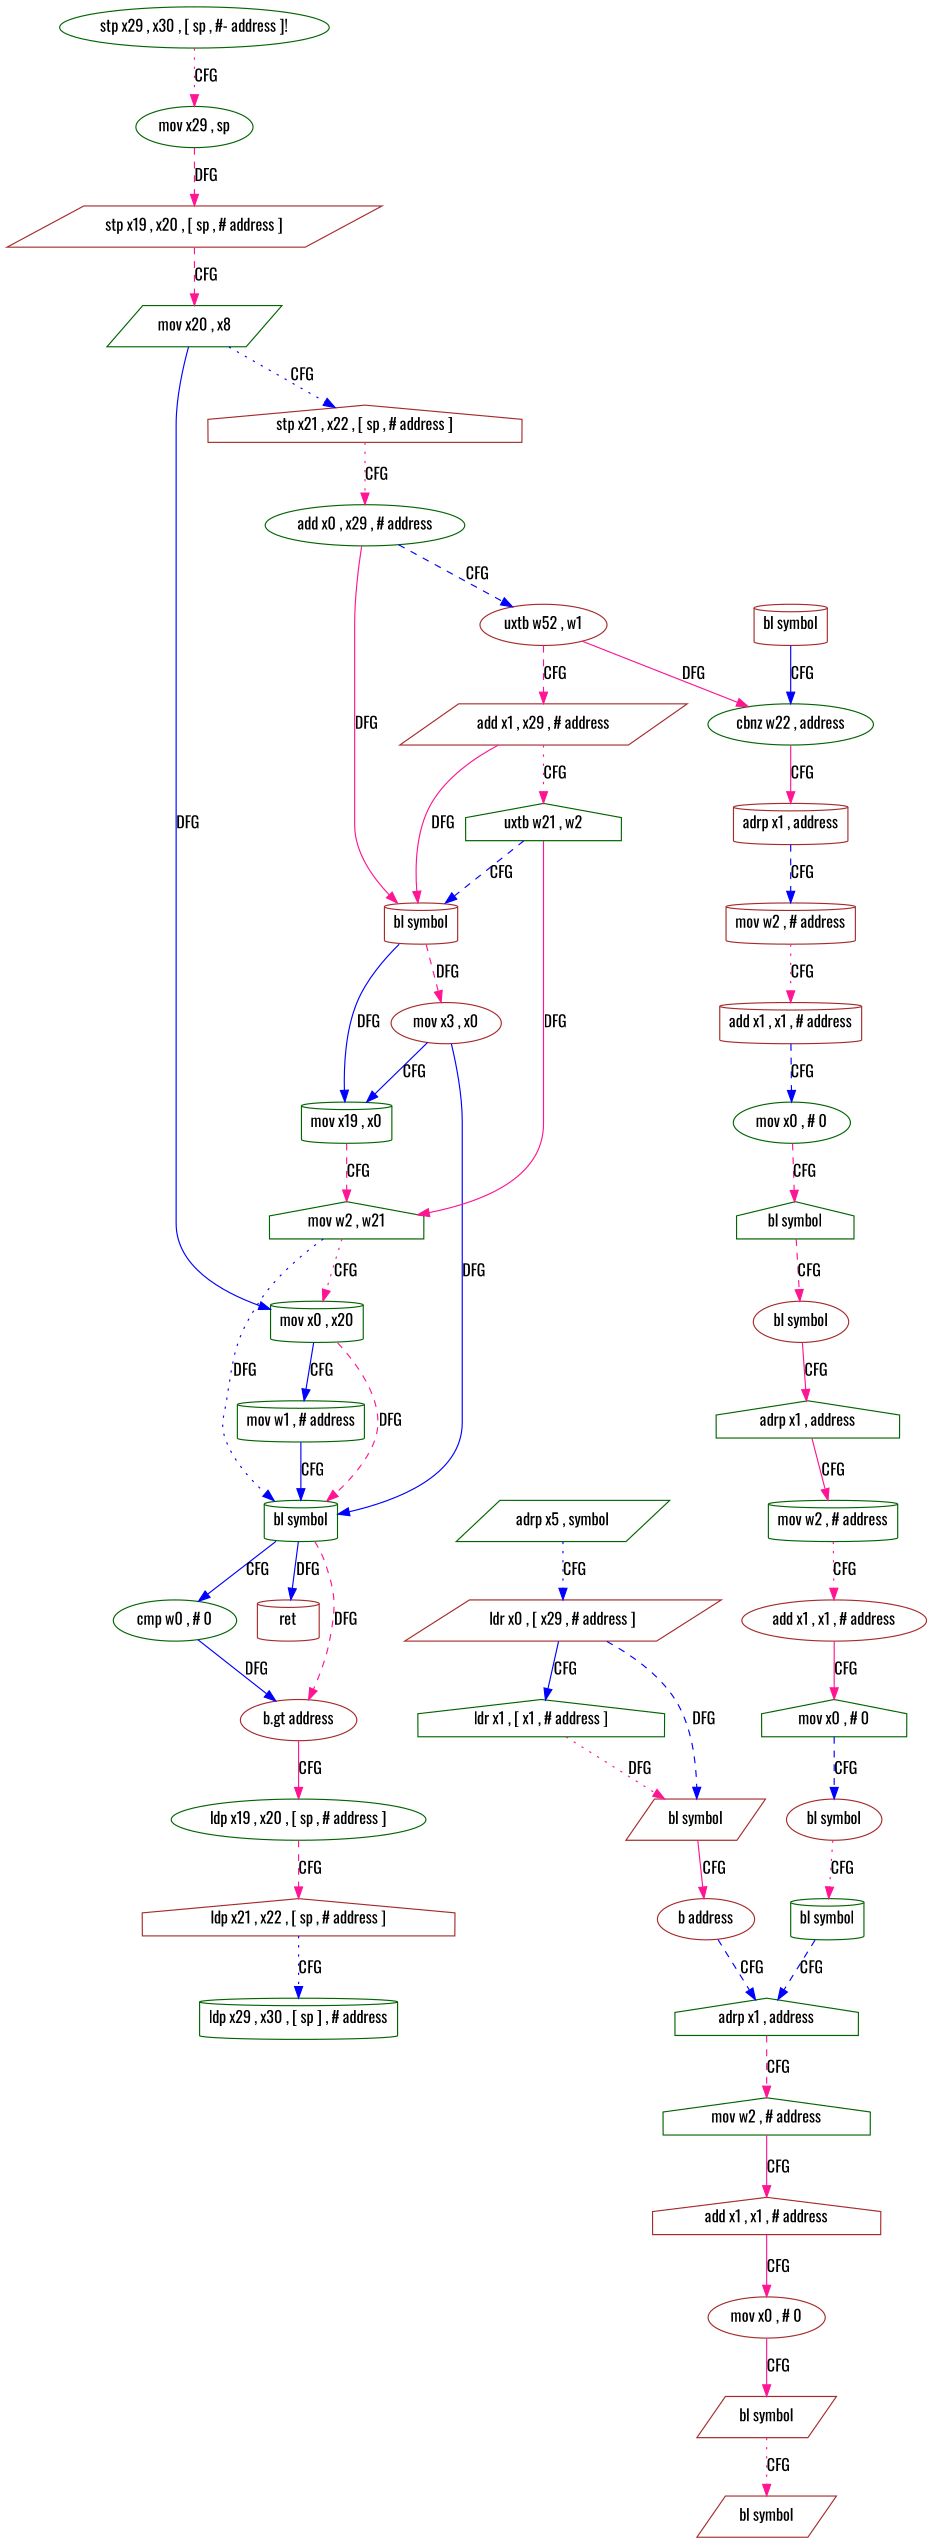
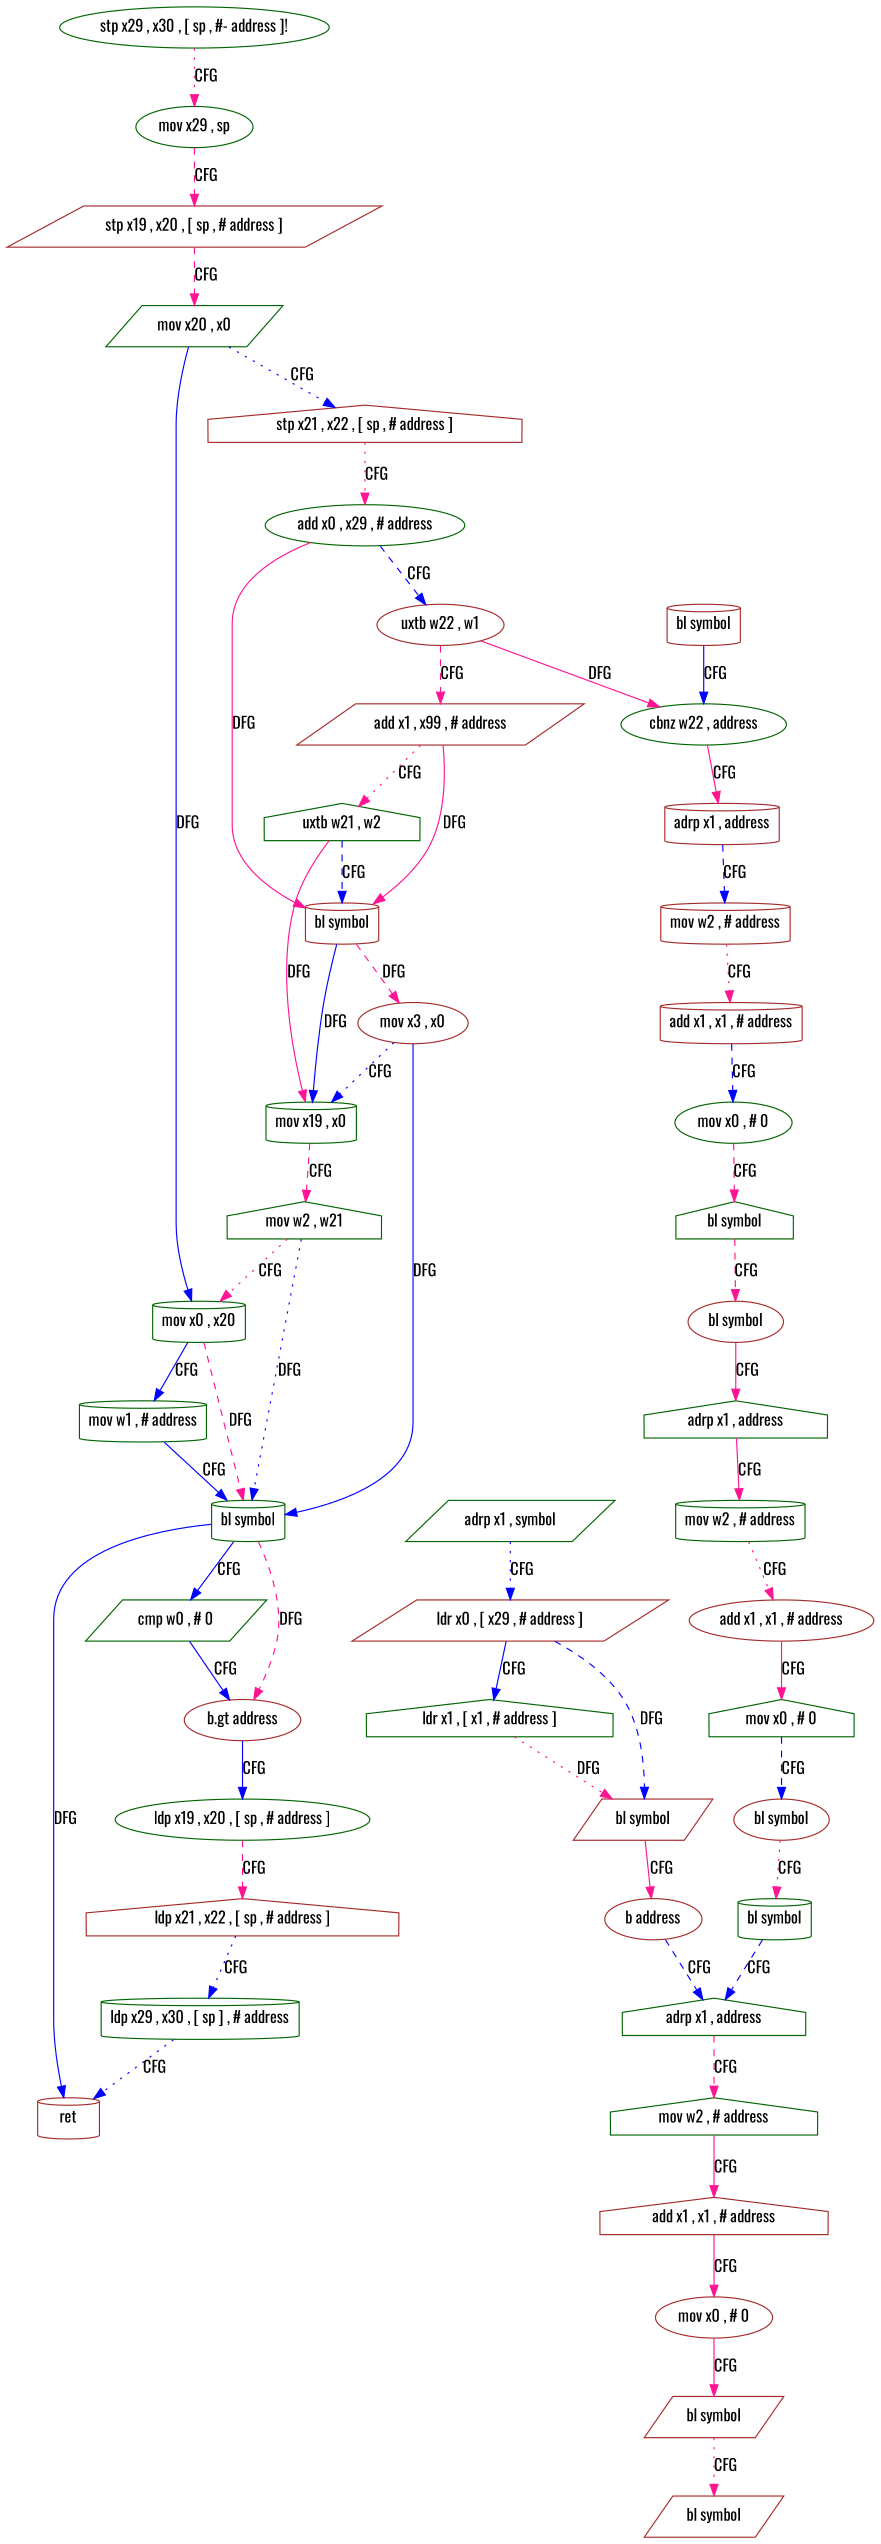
edge "mov x29 , sp" -> "stp x19 , x20 , [ sp , # address ]": label "DFG" -> "CFG"
node "mov x20 , x8": label "mov x20 , x8" -> "mov x20 , x0"
node "uxtb w52 , w1": label "uxtb w52 , w1" -> "uxtb w22 , w1"
node "add x1 , x29 , # address": label "add x1 , x29 , # address" -> "add x1 , x99 , # address"
edge "uxtb w21 , w2" -> "mov w2 , w21": now "uxtb w21 , w2" -> "mov x19 , x0"
edge "mov x3 , x0" -> "mov x19 , x0": style solid -> dotted
node "adrp x5 , symbol": label "adrp x5 , symbol" -> "adrp x1 , symbol"
node "cmp w0 , # 0": shape ellipse -> parallelogram
edge "cmp w0 , # 0" -> "b.gt address": label "DFG" -> "CFG"
edge "b.gt address" -> "ldp x19 , x20 , [ sp , # address ]": color deeppink -> blue
edge "ldp x29 , x30 , [ sp ] , # address" -> "ret": added, label "CFG"
